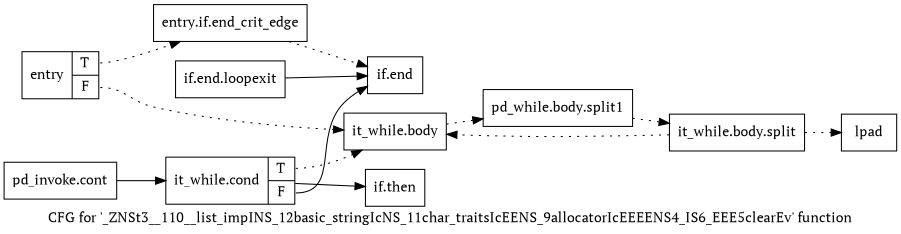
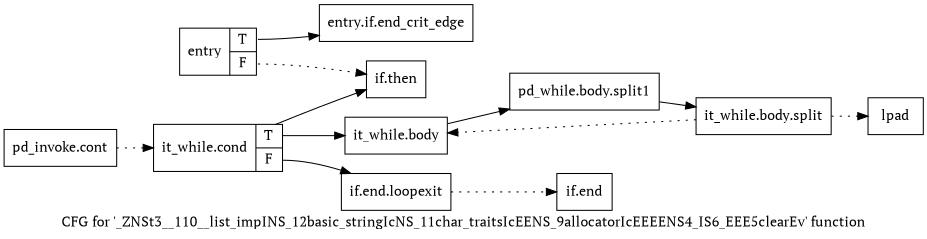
edge "entry.if.end_crit_edge" -> "if.end": removed
edge "entry" -> "entry.if.end_crit_edge": style dotted -> solid
edge "if.end.loopexit" -> "if.end": style solid -> dotted
edge "entry" -> "it_while.body": now "entry" -> "if.then"
edge "pd_while.body.split1" -> "it_while.body.split": style dotted -> solid
edge "it_while.body" -> "pd_while.body.split1": style dotted -> solid
edge "it_while.cond" -> "if.end": now "it_while.cond" -> "if.end.loopexit"
edge "it_while.cond" -> "it_while.body": style dotted -> solid
edge "pd_invoke.cont" -> "it_while.cond": style solid -> dotted
